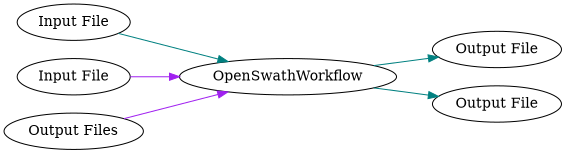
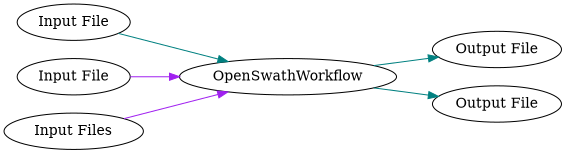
node "Output Files": label "Output Files" -> "Input Files"
